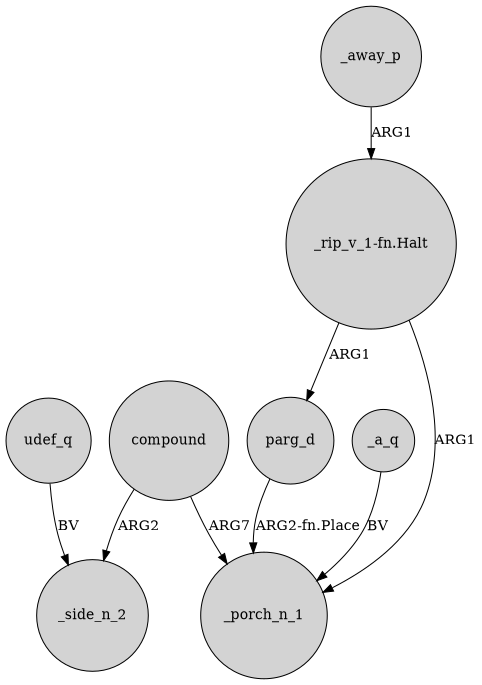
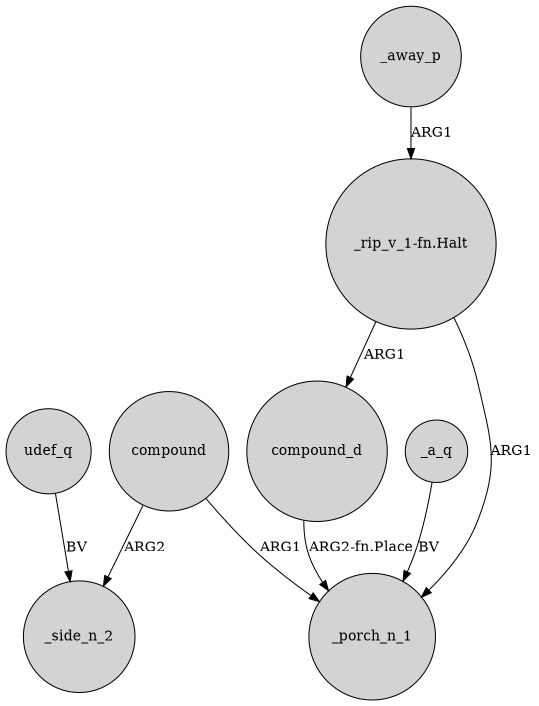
node "parg_d": label "parg_d" -> "compound_d"
edge "compound" -> "_porch_n_1": label "ARG7" -> "ARG1"
